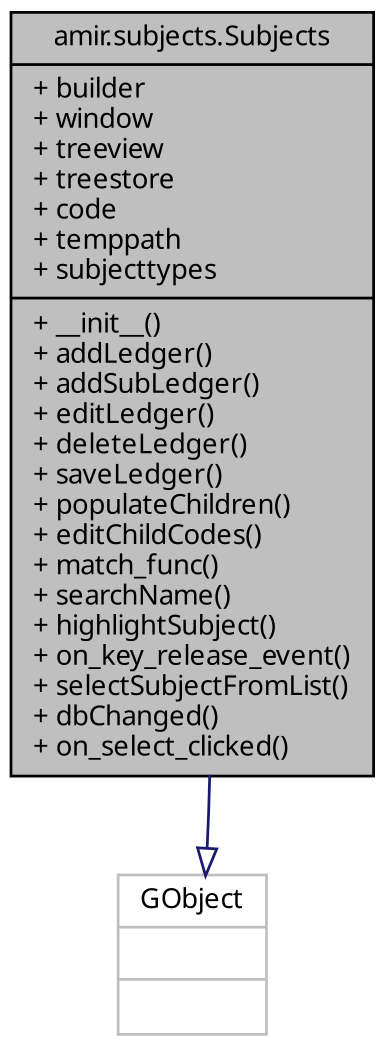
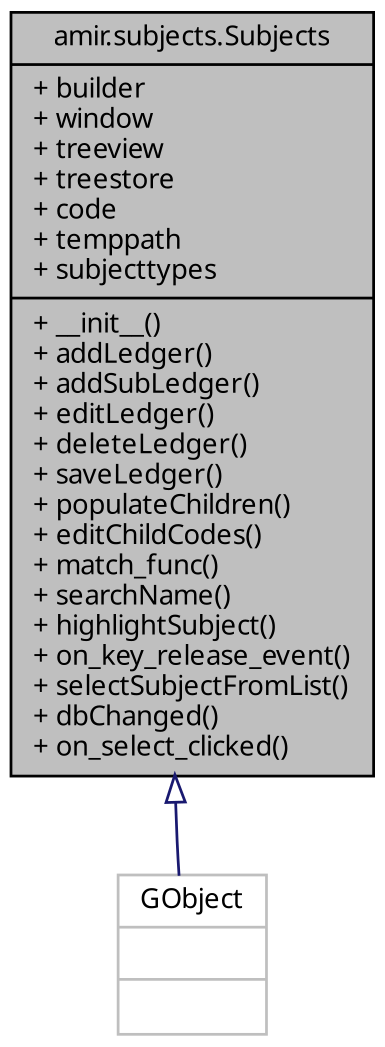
edge "amir.subjects.Subjects" -> "GObject": reversed
